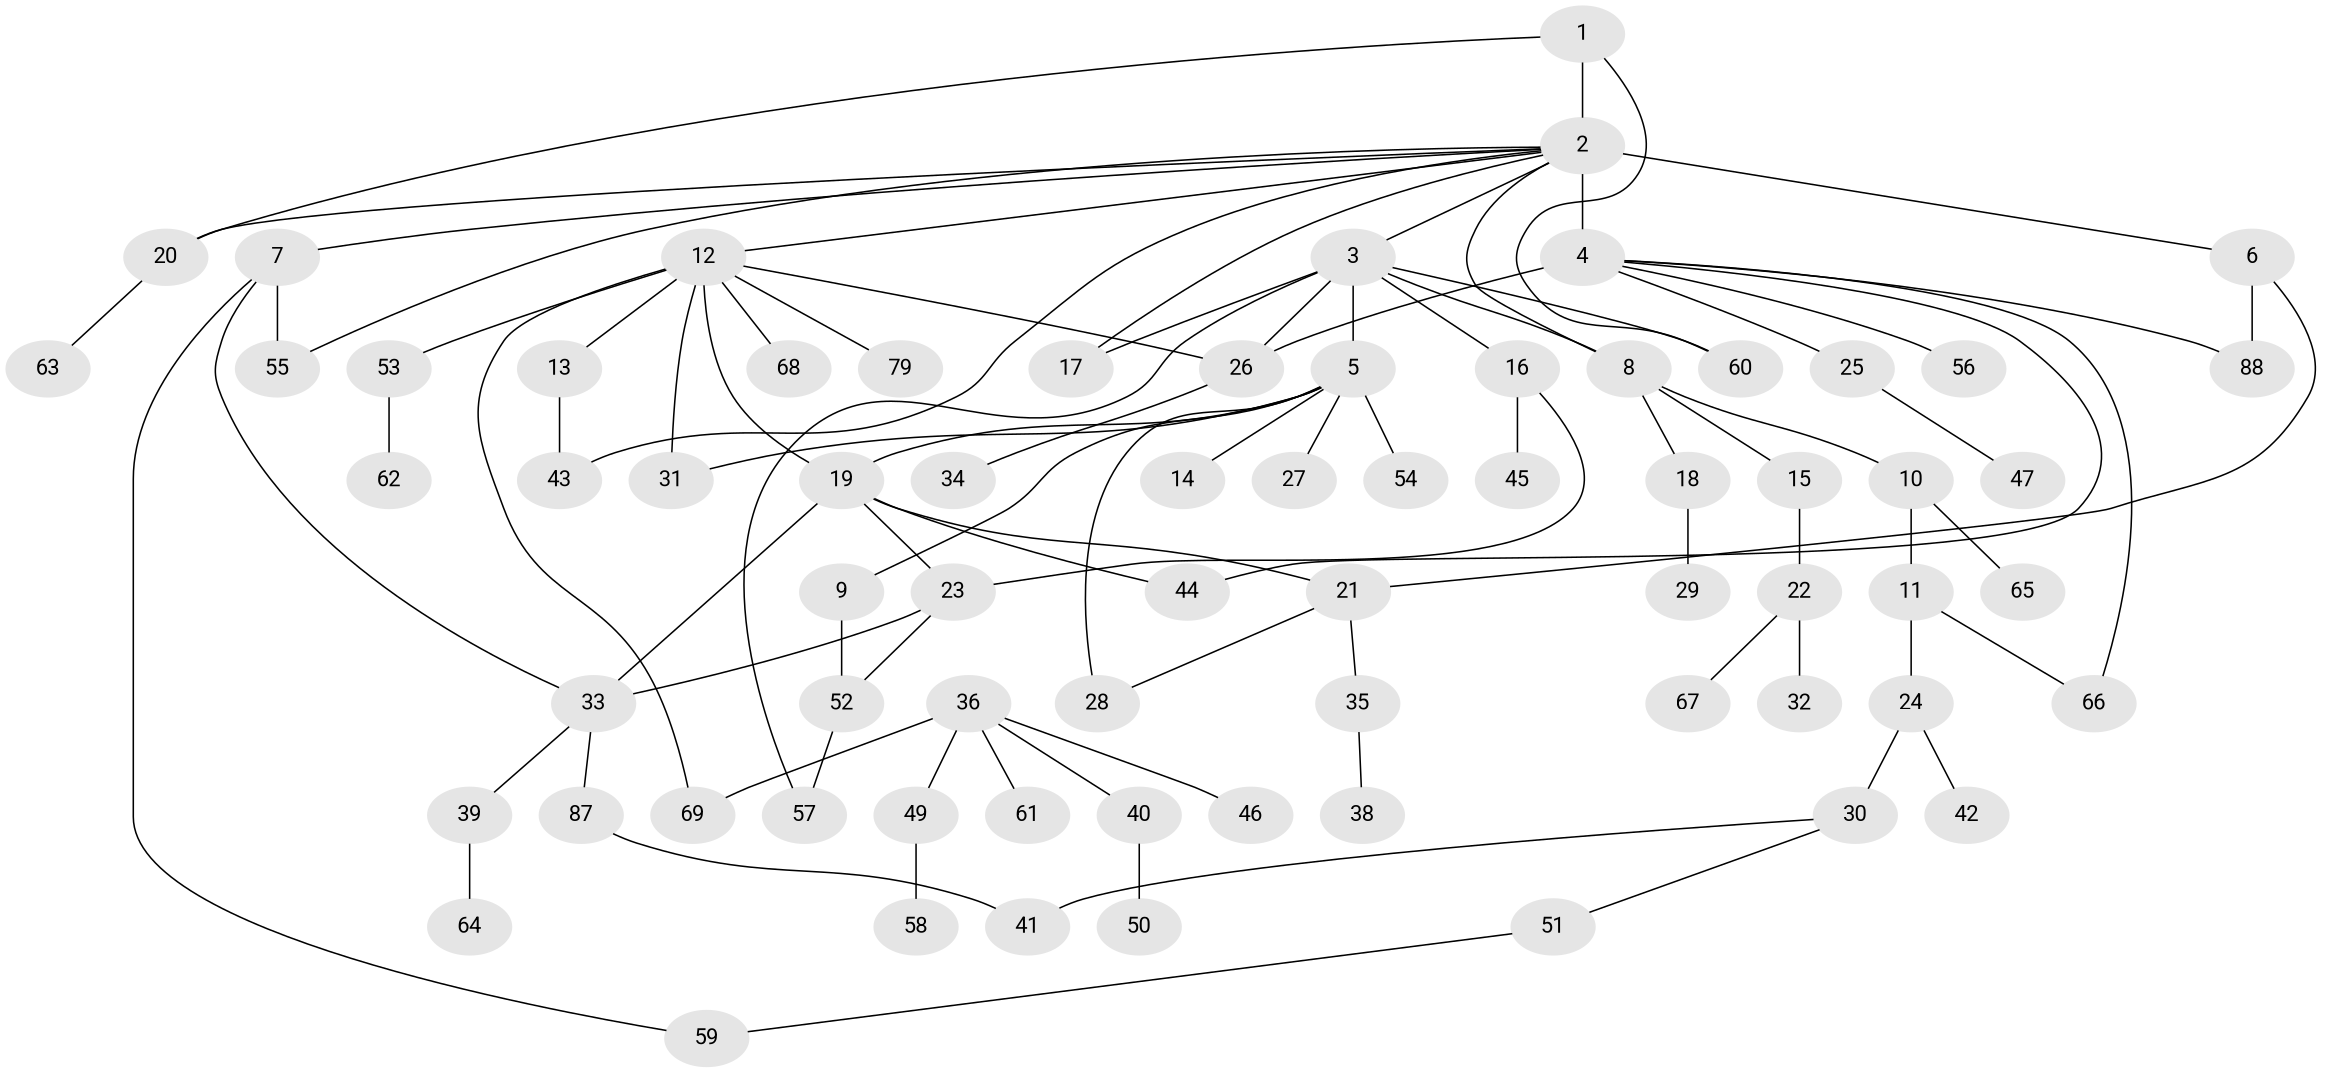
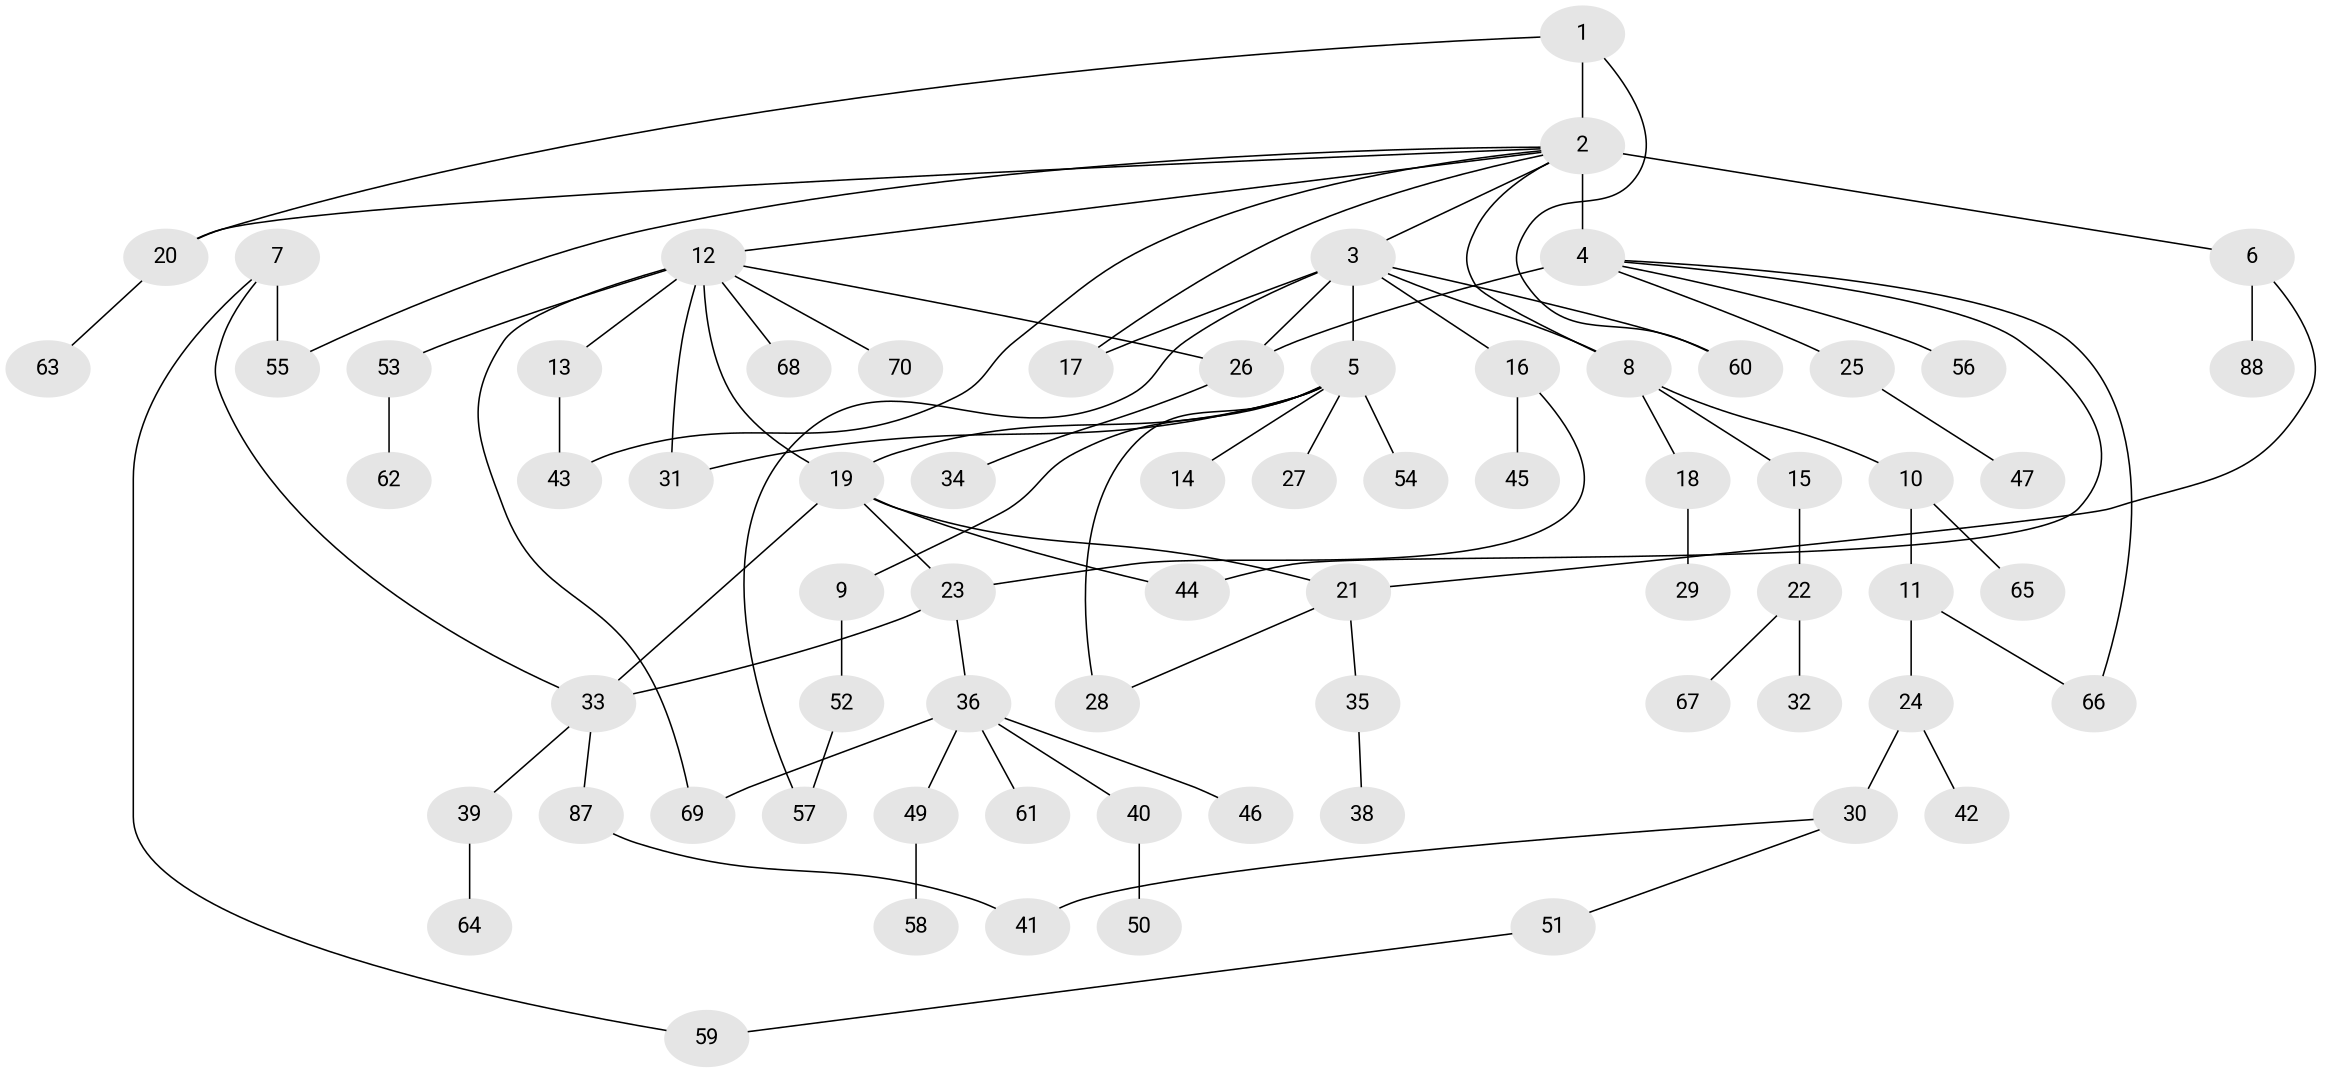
edge "2" -- "7": removed
edge "4" -- "88": removed
node "79": label "79" -> "70"
edge "23" -- "52": now "23" -- "36"
